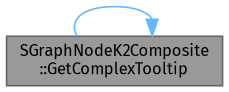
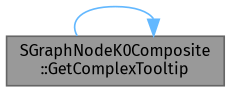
node "SGraphNodeK2Composite ::GetComplexTooltip": label "SGraphNodeK2Composite ::GetComplexTooltip" -> "SGraphNodeK0Composite ::GetComplexTooltip"
